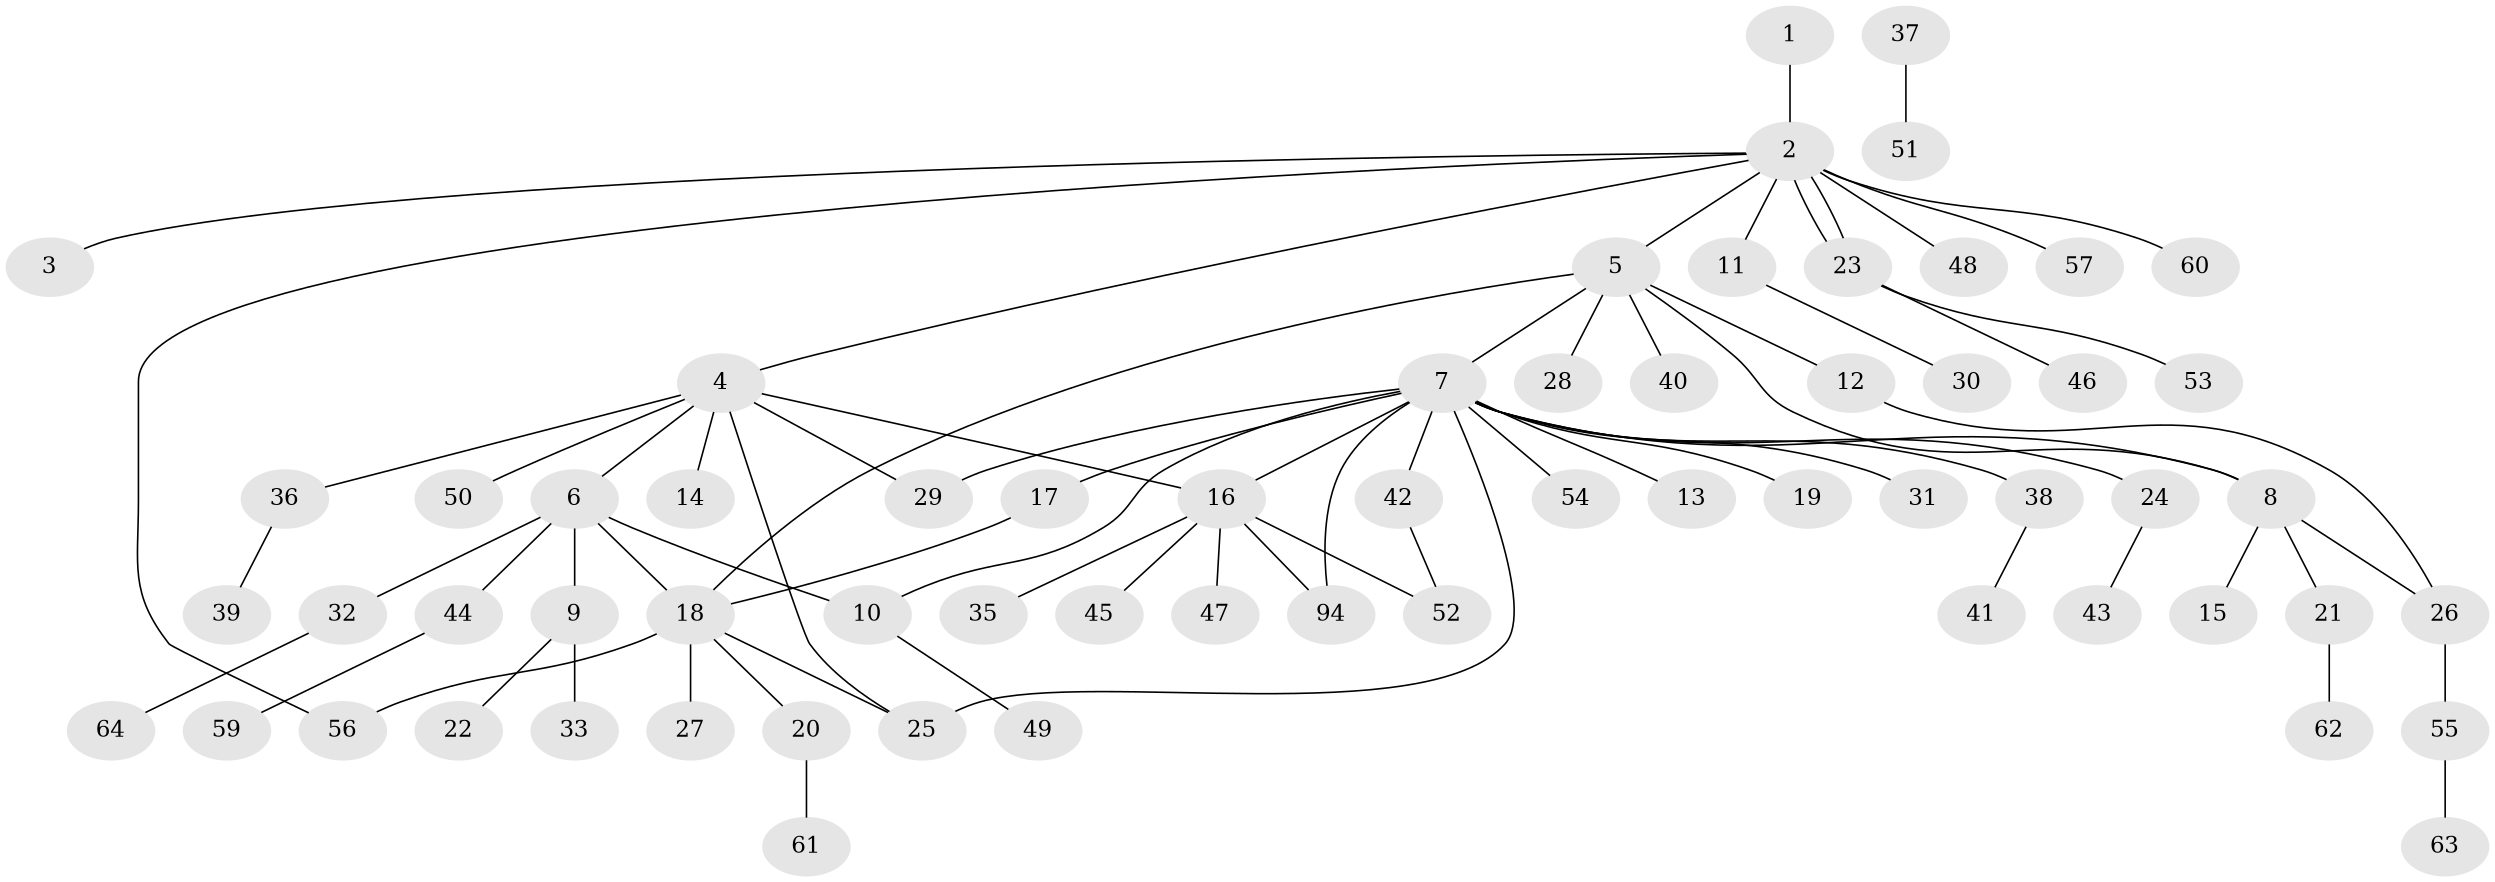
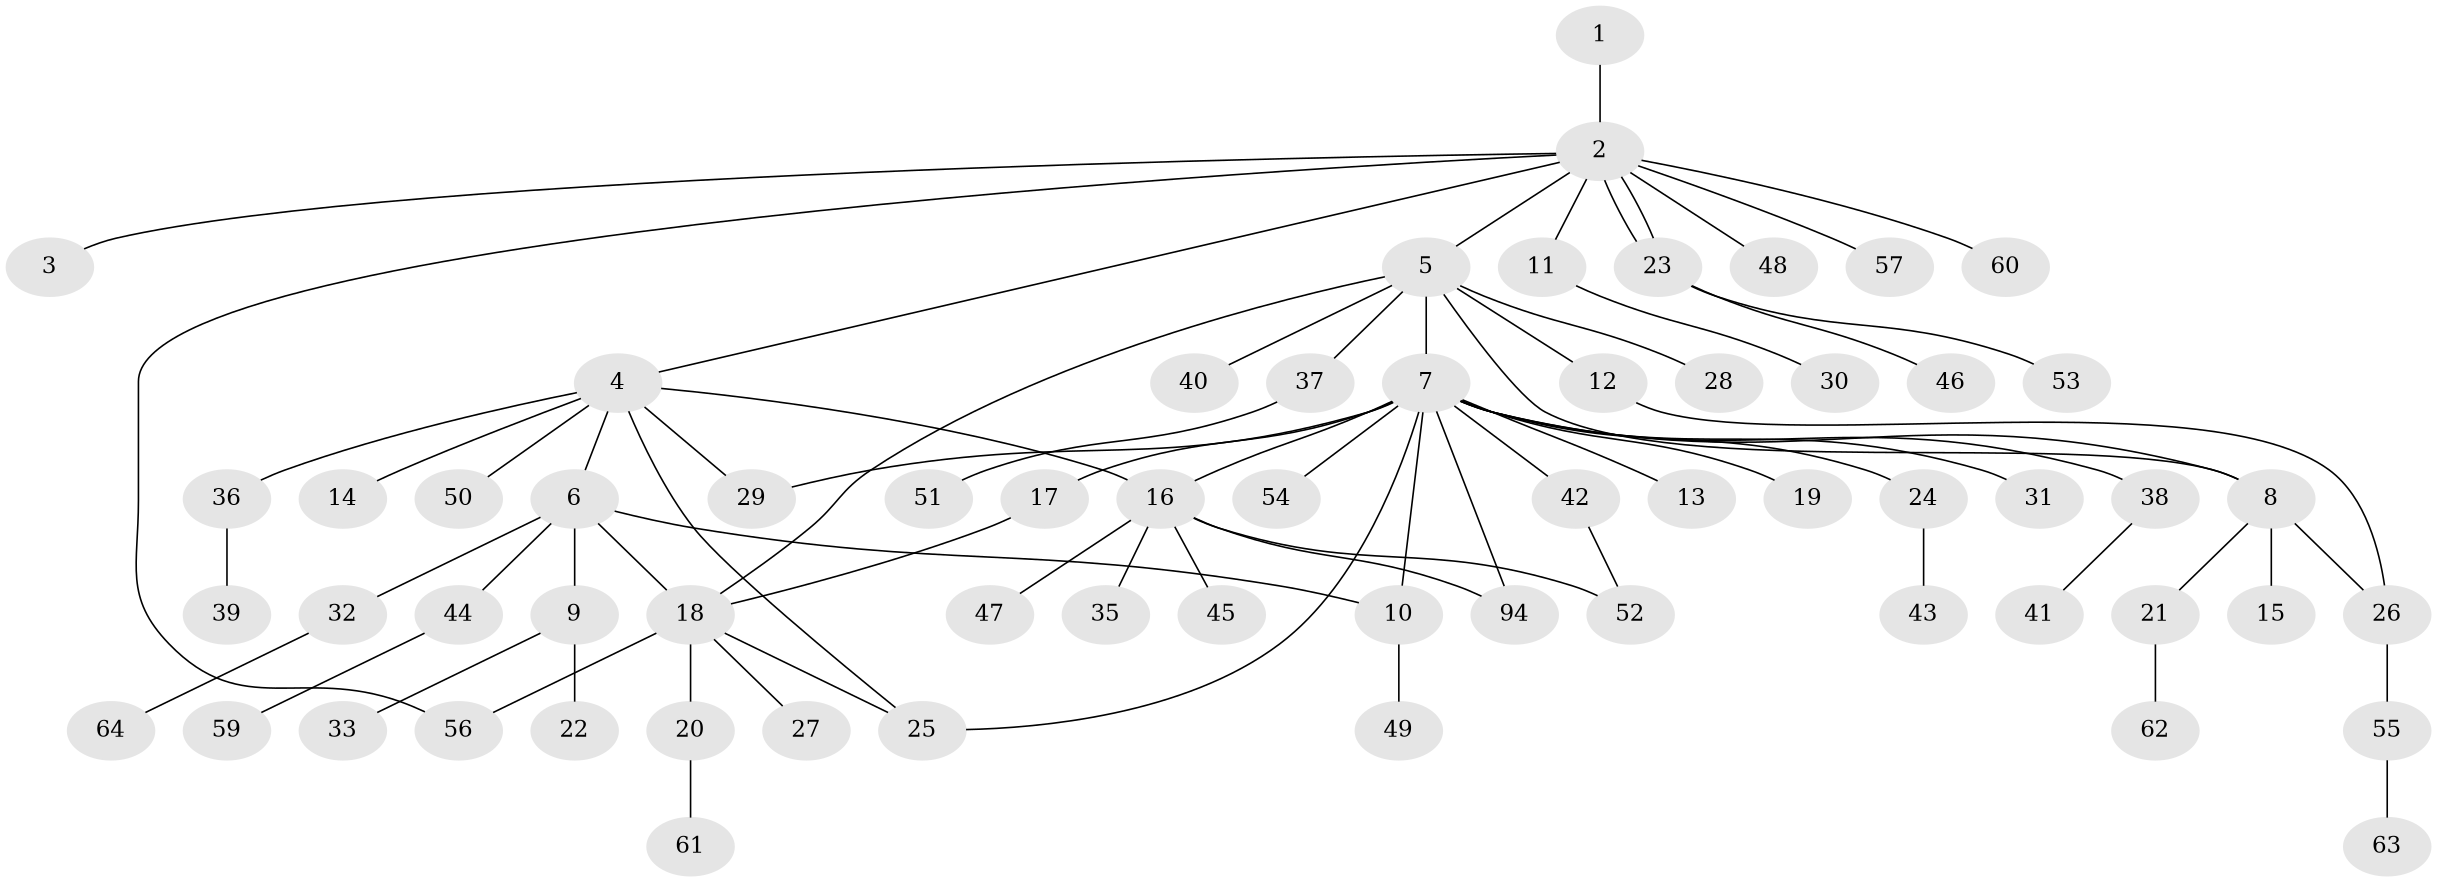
edge "5" -- "37": added
